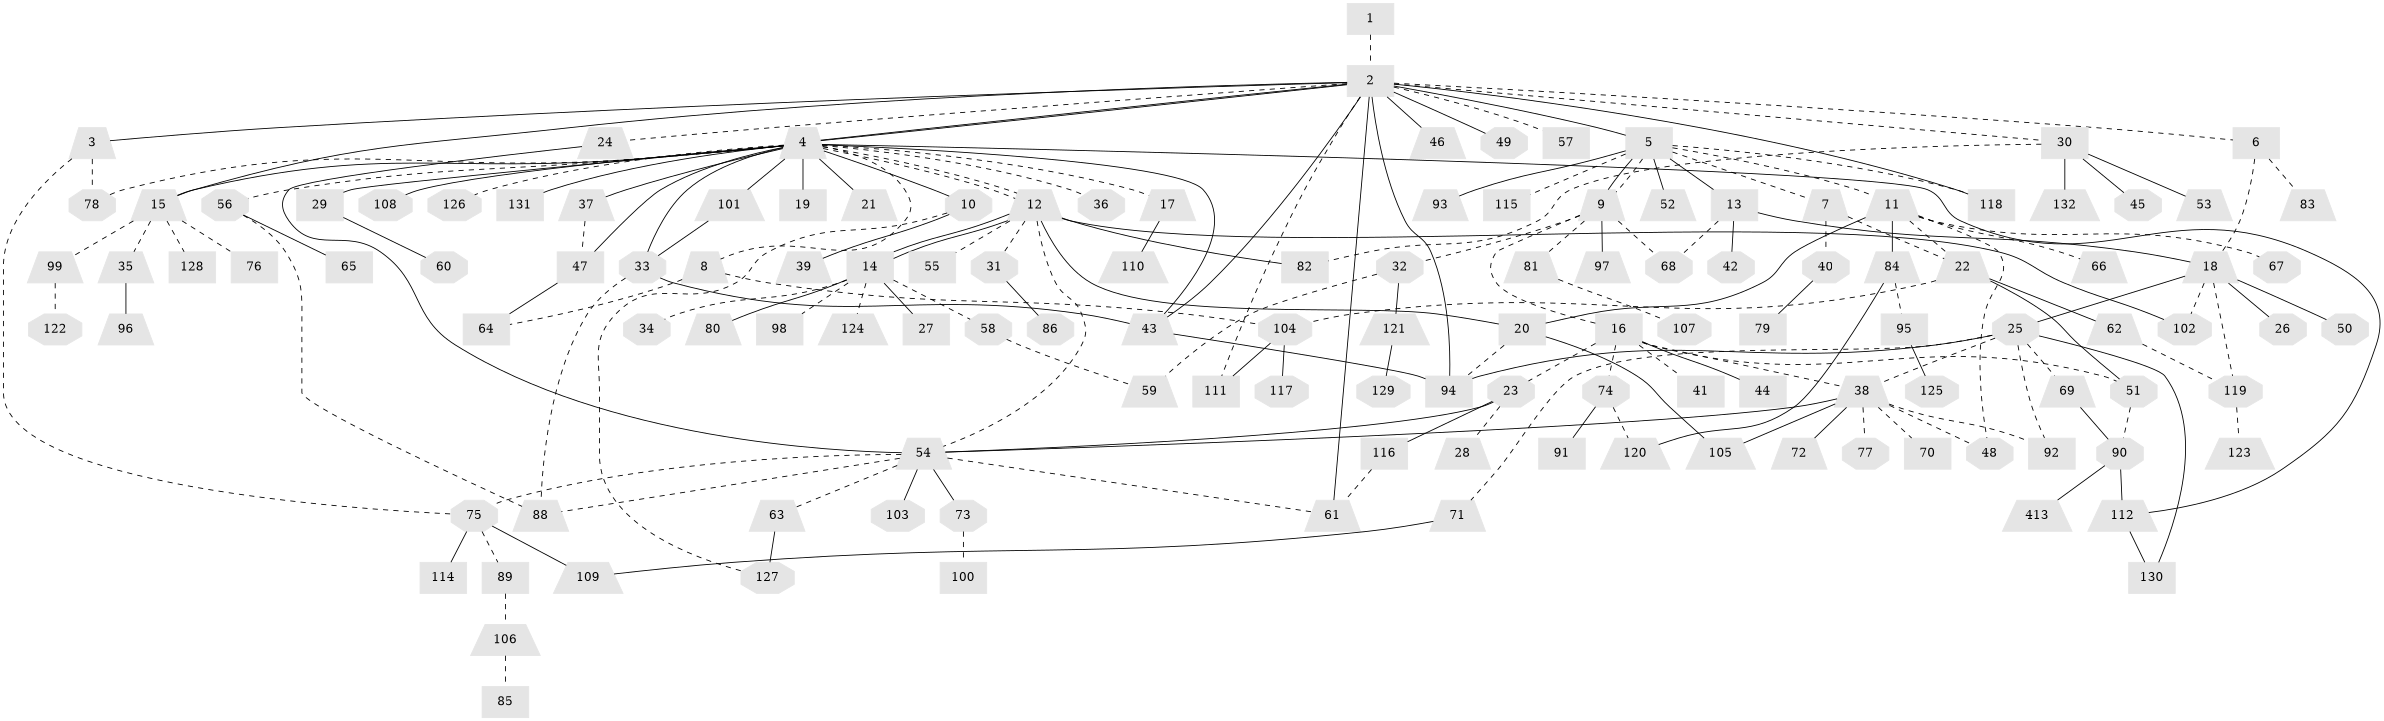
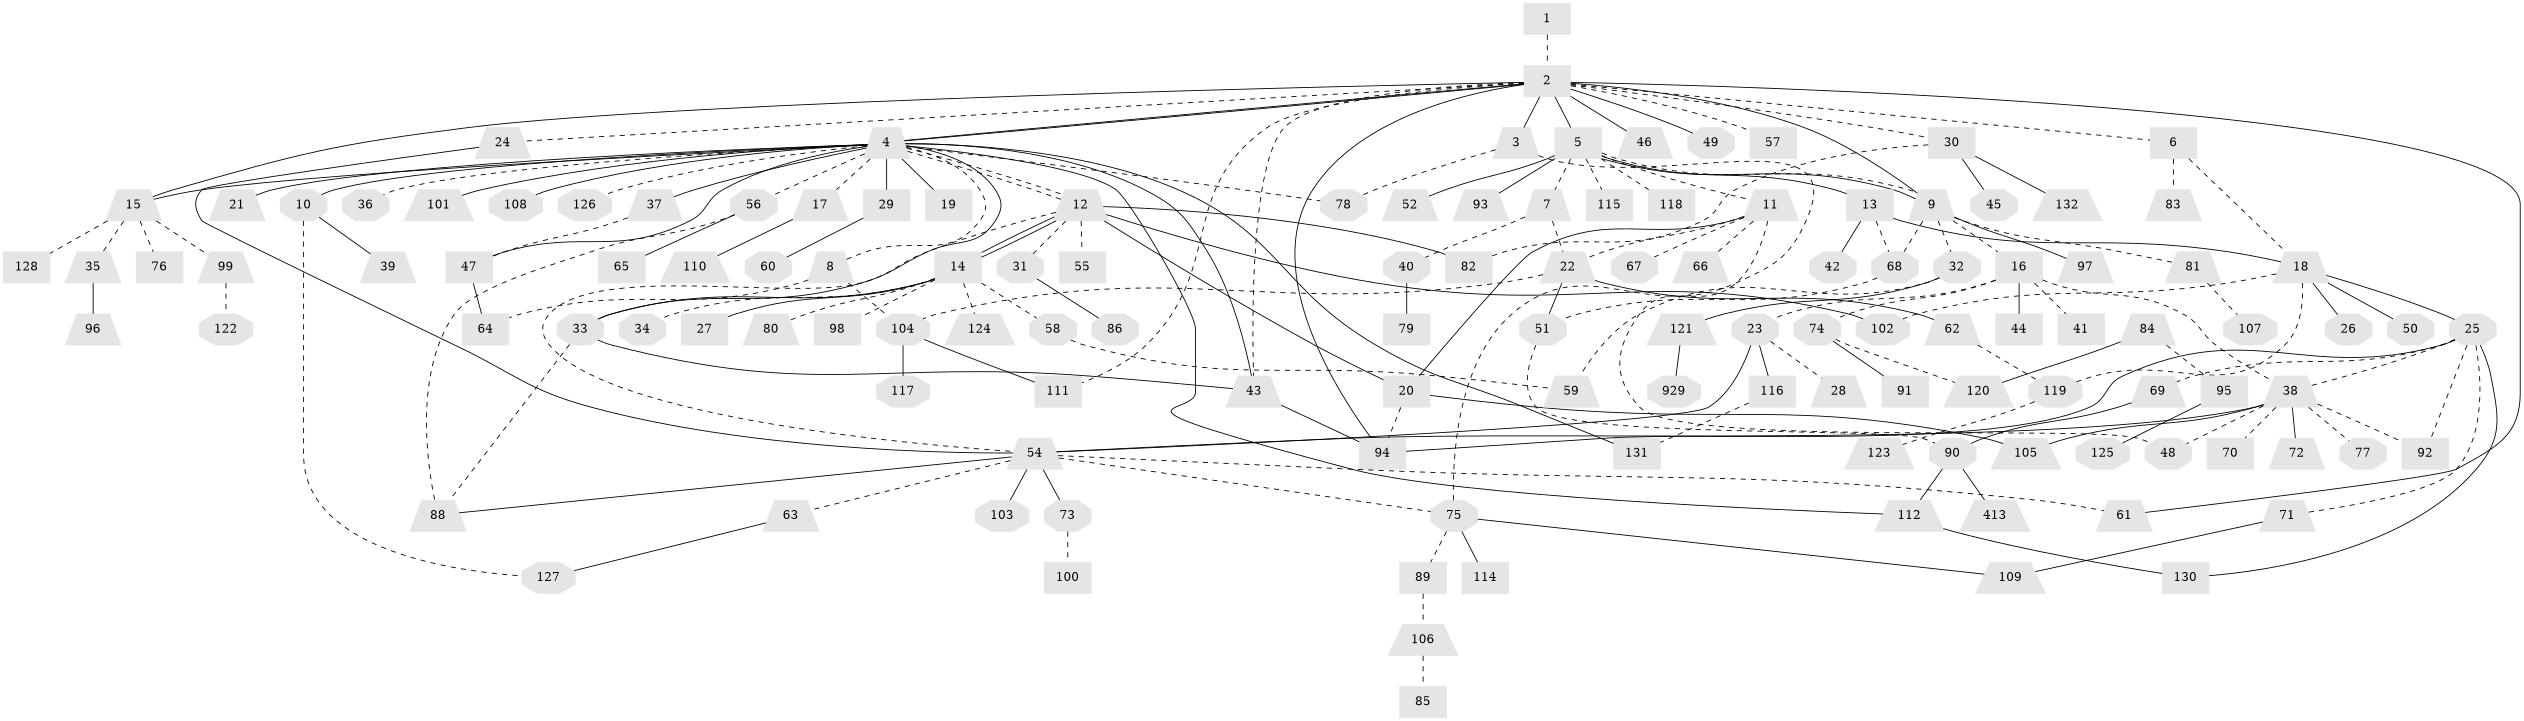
edge "2" -- "118": now "2" -- "9"
node "53": removed
edge "2" -- "43": style solid -> dashed
edge "101" -- "33": now "14" -- "33"
edge "11" -- "84": removed
edge "14" -- "80": style solid -> dashed
edge "16" -- "51": now "68" -- "51"
node "129": label "129" -> "929"
edge "54" -- "88": style dashed -> solid
edge "116" -- "61": now "116" -- "131"
